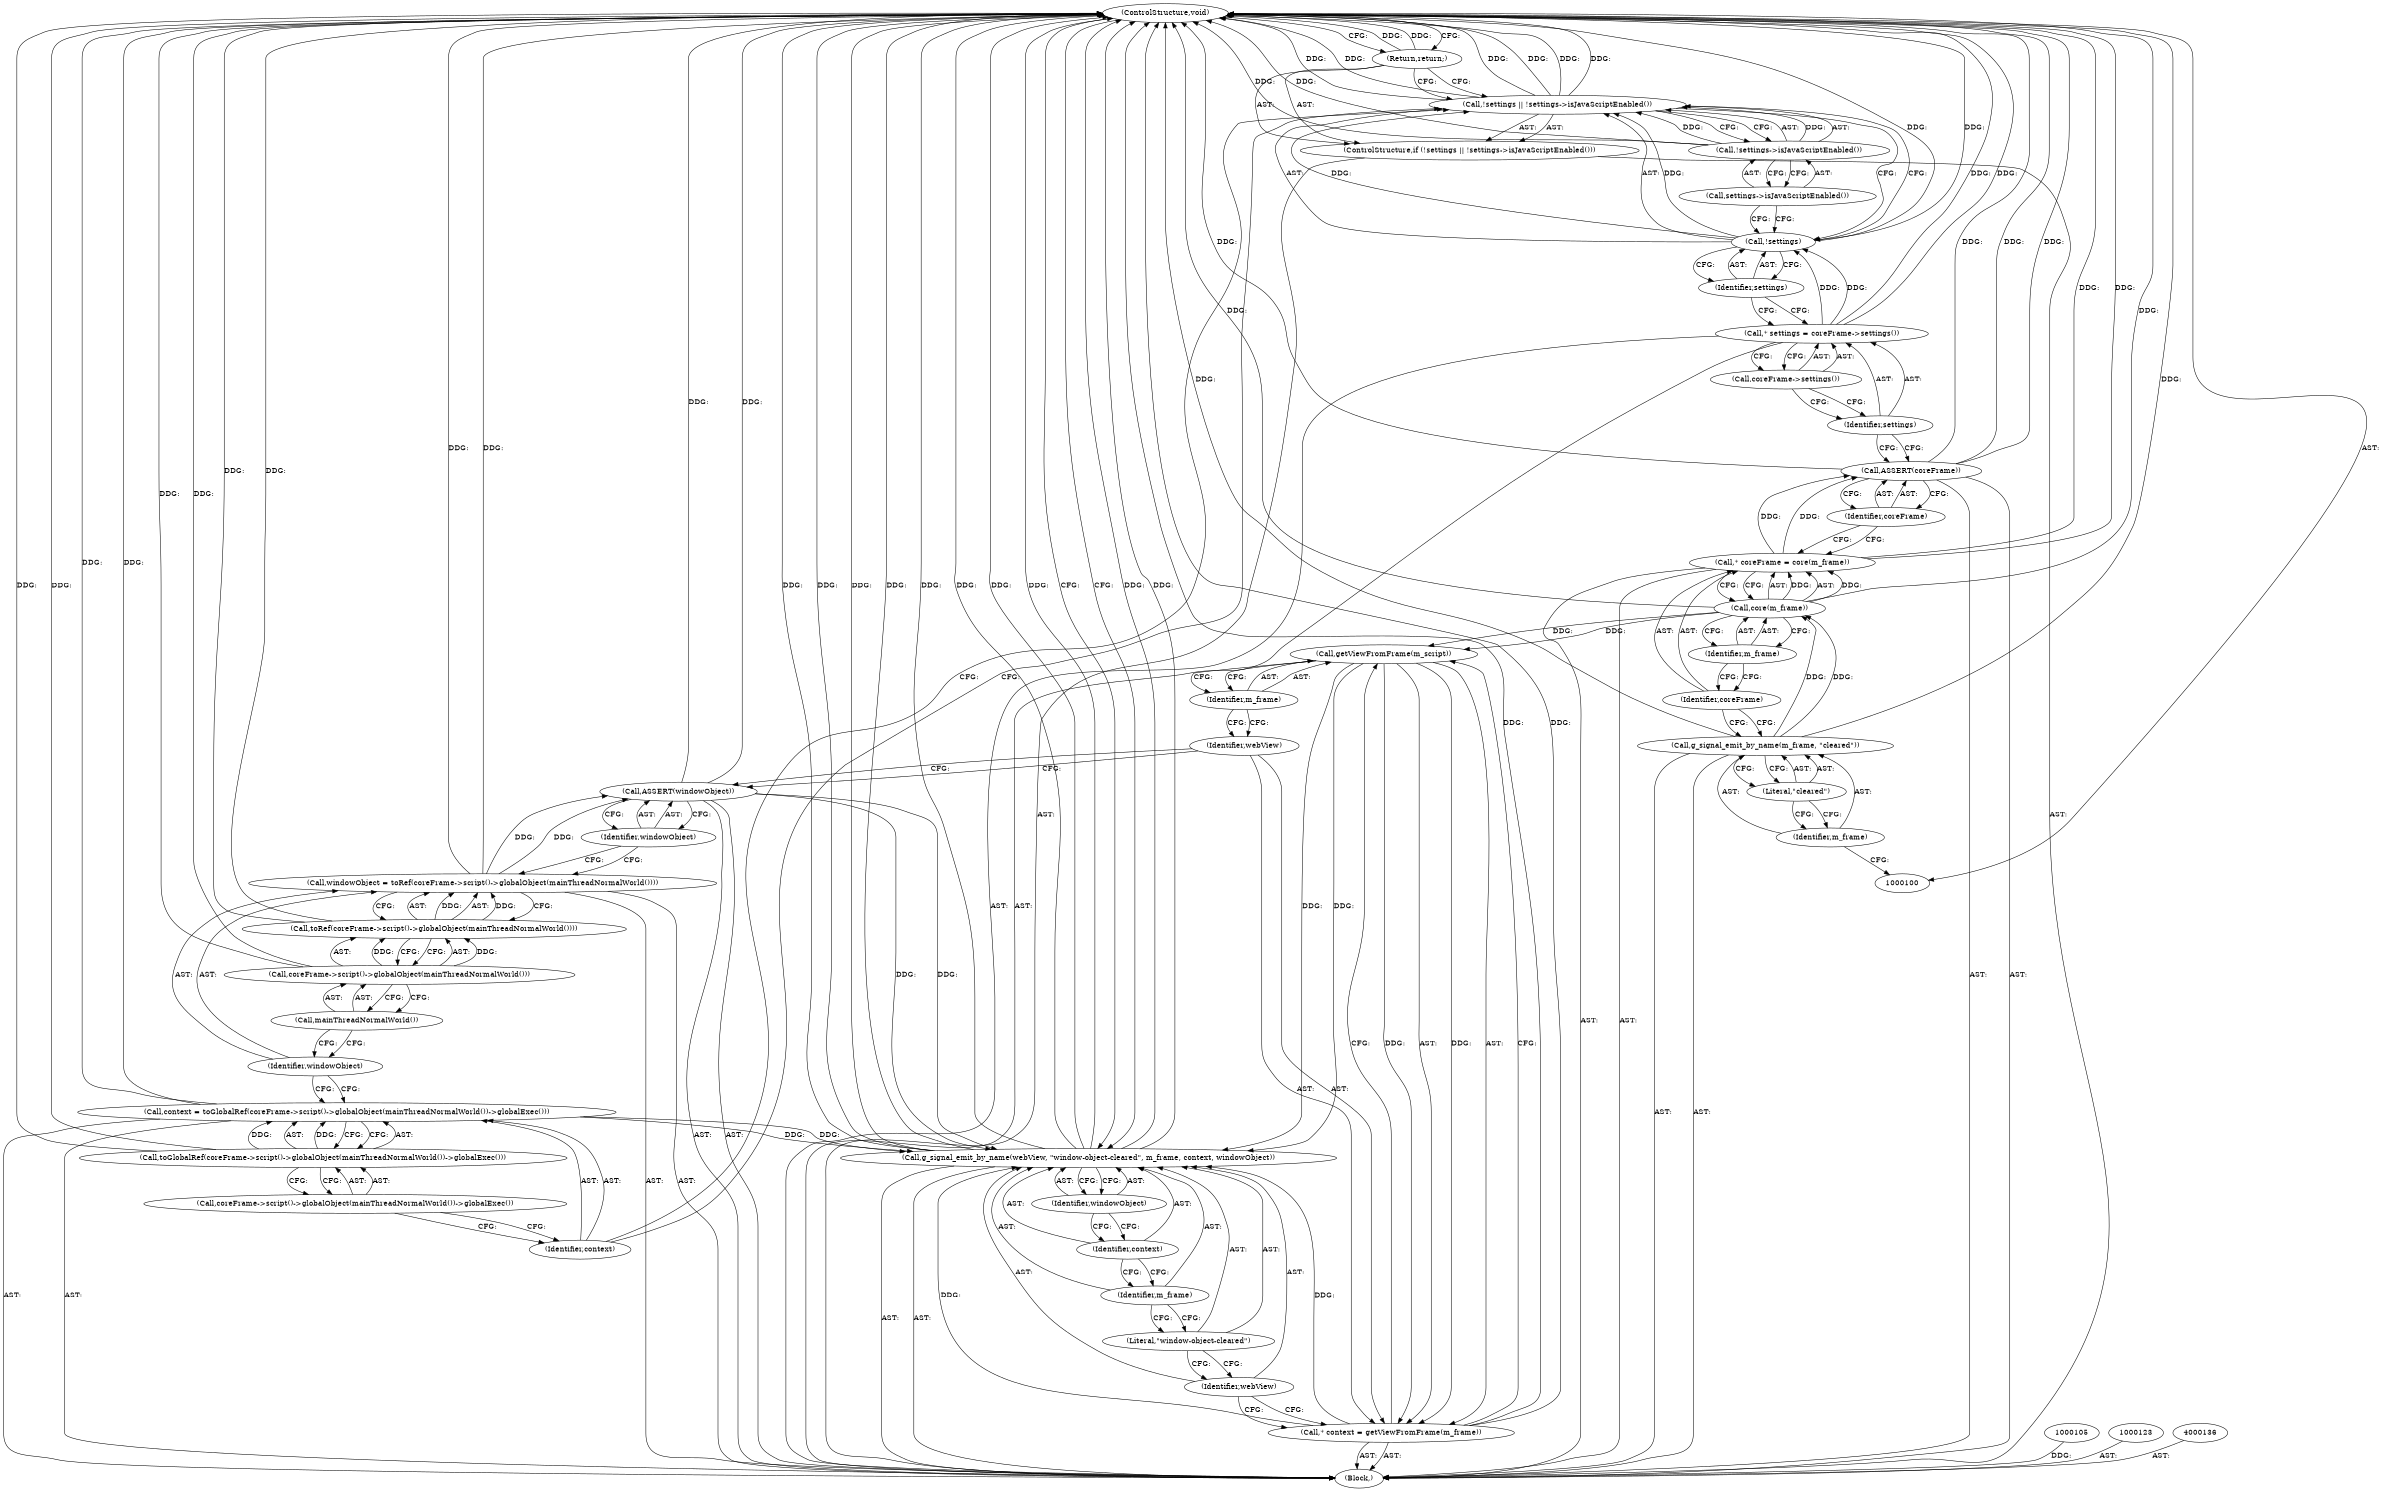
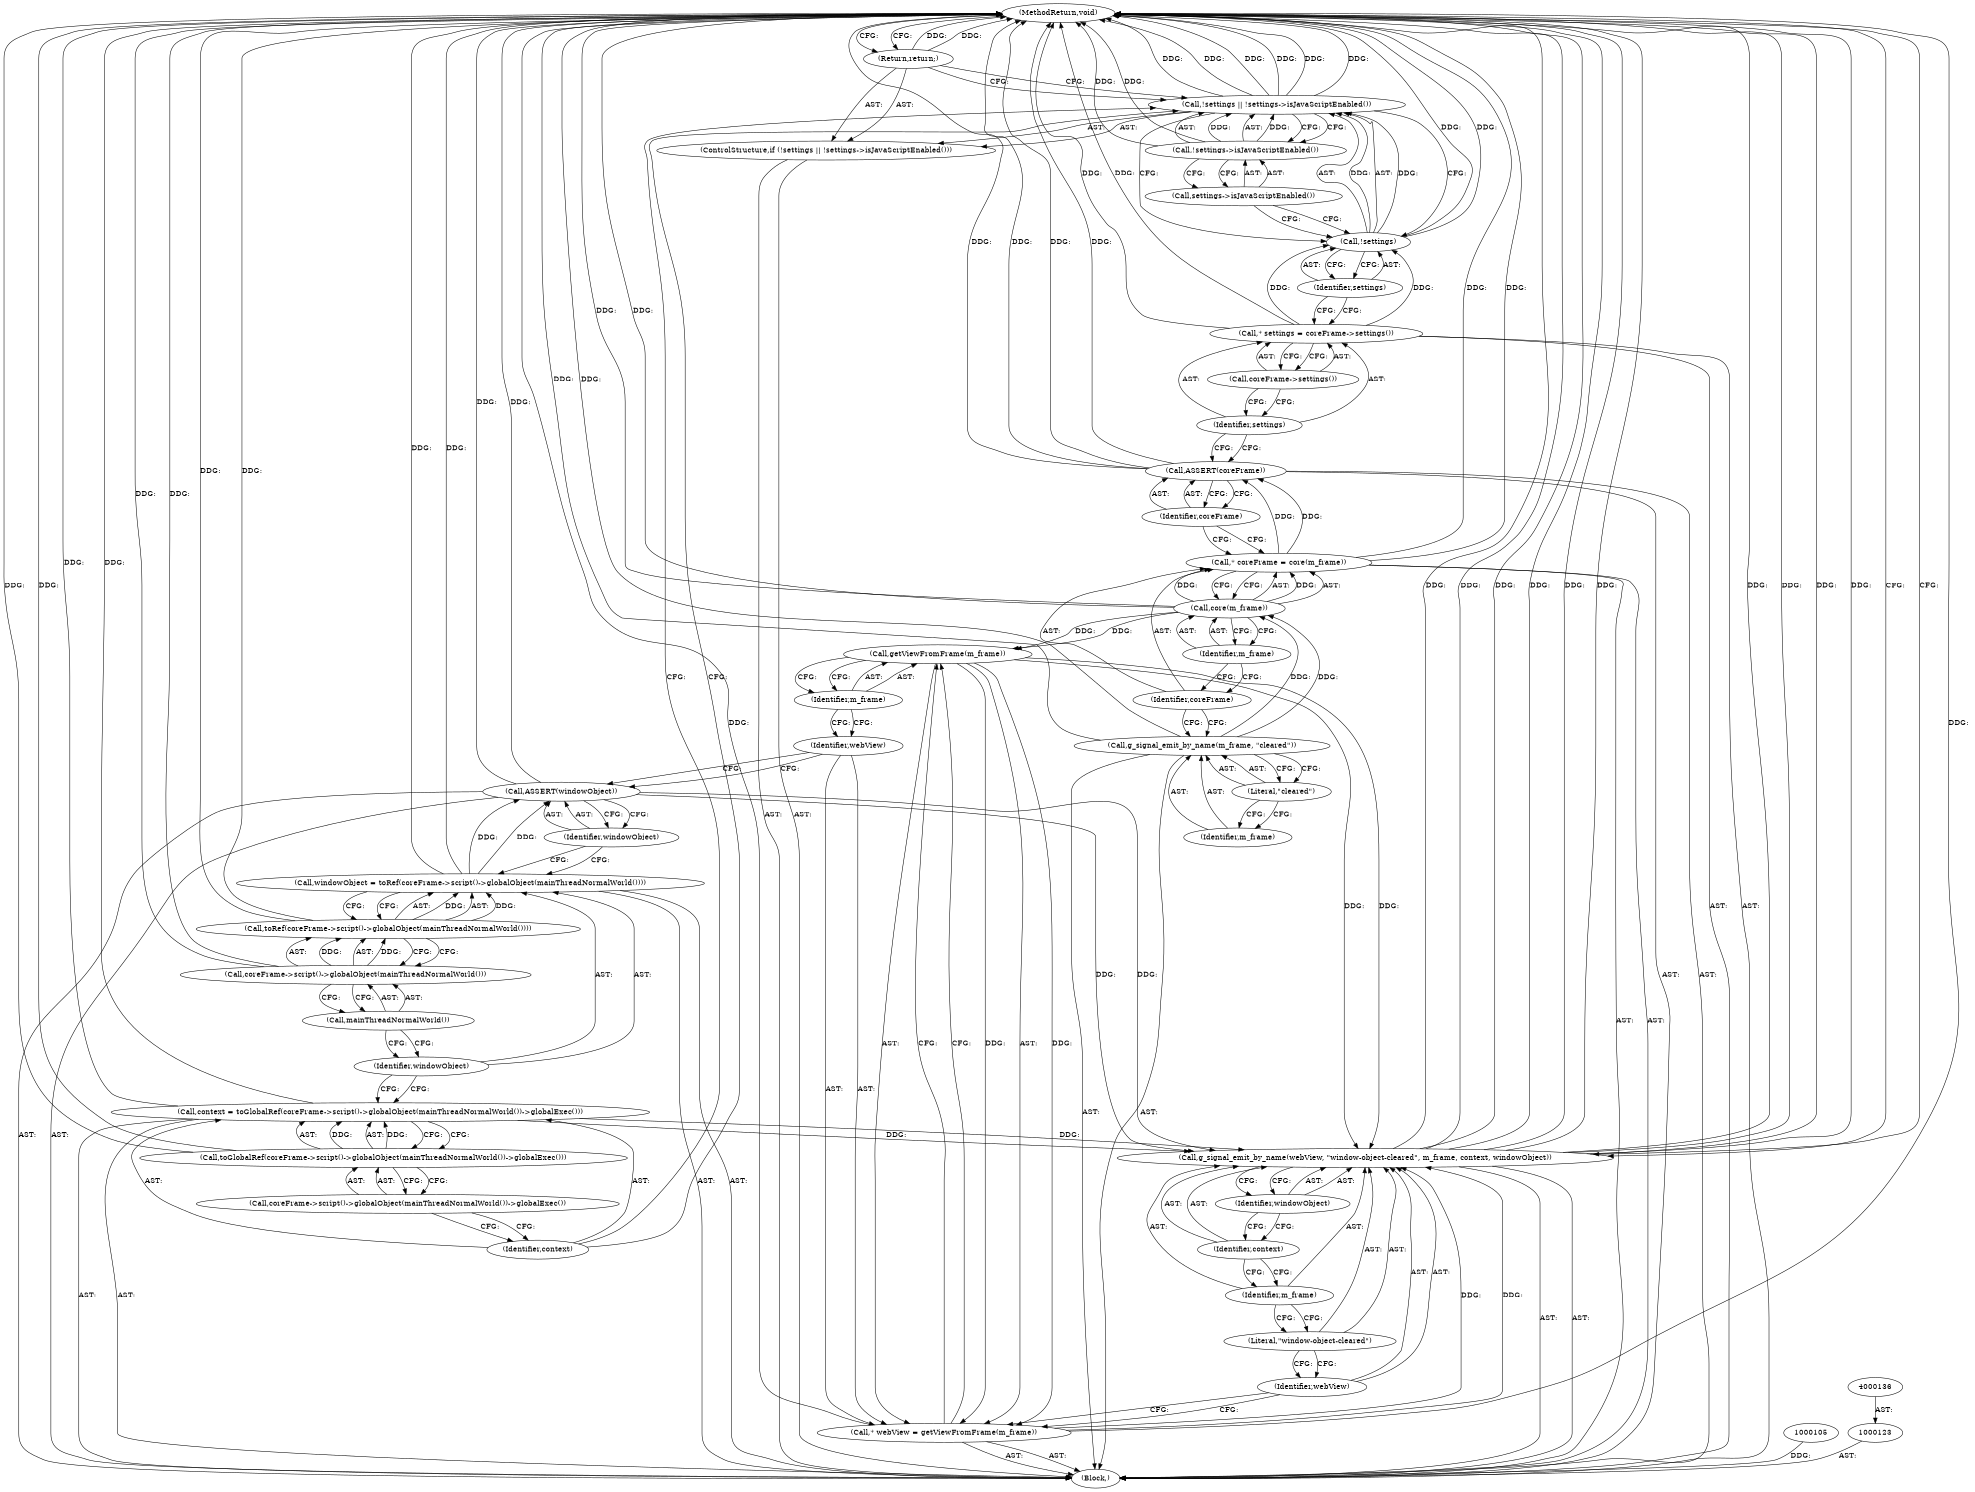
node "(ControlStructure,void)": label "(ControlStructure,void)" -> "(MethodReturn,void)"
node "(Call,getViewFromFrame(m_script))": label "(Call,getViewFromFrame(m_script))" -> "(Call,getViewFromFrame(m_frame))"
node "1000100": removed
node "(Call,* context = getViewFromFrame(m_frame))": label "(Call,* context = getViewFromFrame(m_frame))" -> "(Call,* webView = getViewFromFrame(m_frame))"
edge "4000136" -> "(Block,)": now "4000136" -> "1000123"
